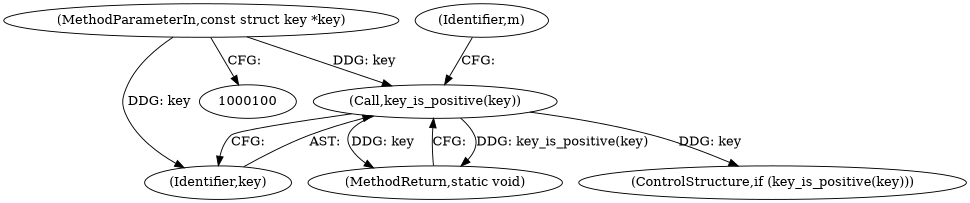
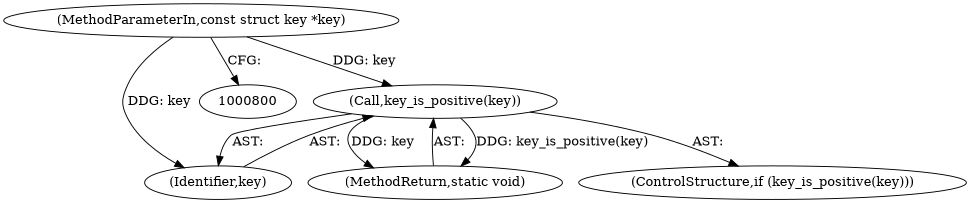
node "(Identifier,m)": removed
node "1000100": label "1000100" -> "1000800"
edge "(Call,key_is_positive(key))" -> "(Identifier,key)": label "CFG: " -> "AST: "
edge "(MethodReturn,static void)" -> "(Call,key_is_positive(key))": label "CFG: " -> "AST: "
edge "(Call,key_is_positive(key))" -> "(ControlStructure,if (key_is_positive(key)))": label "DDG: key" -> "AST: "
